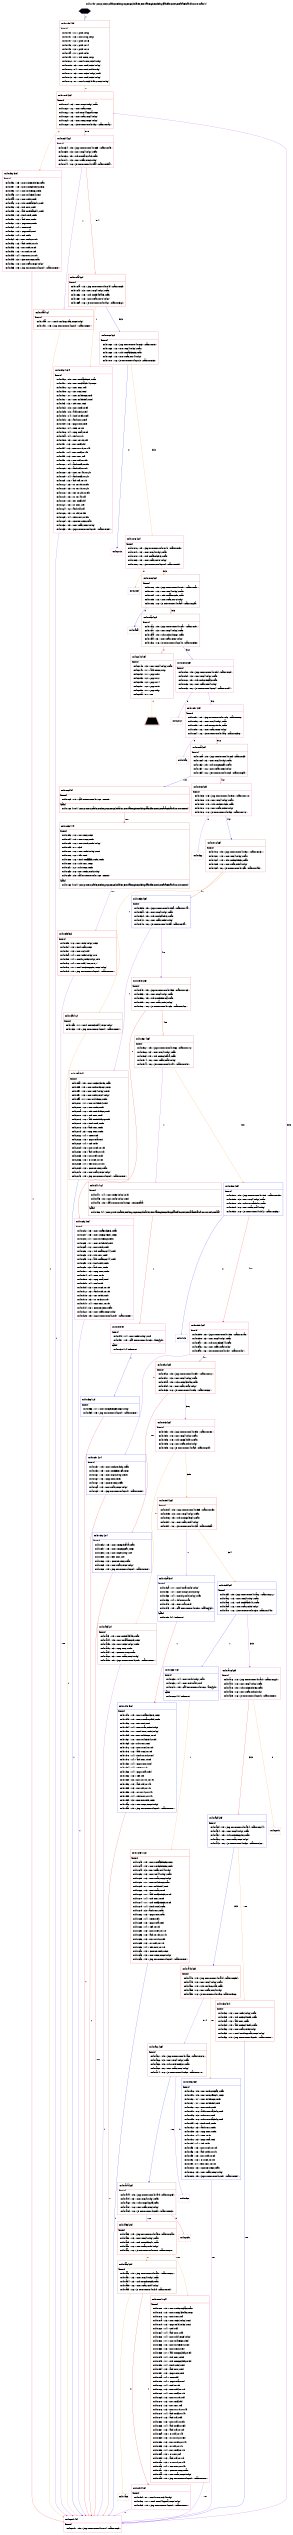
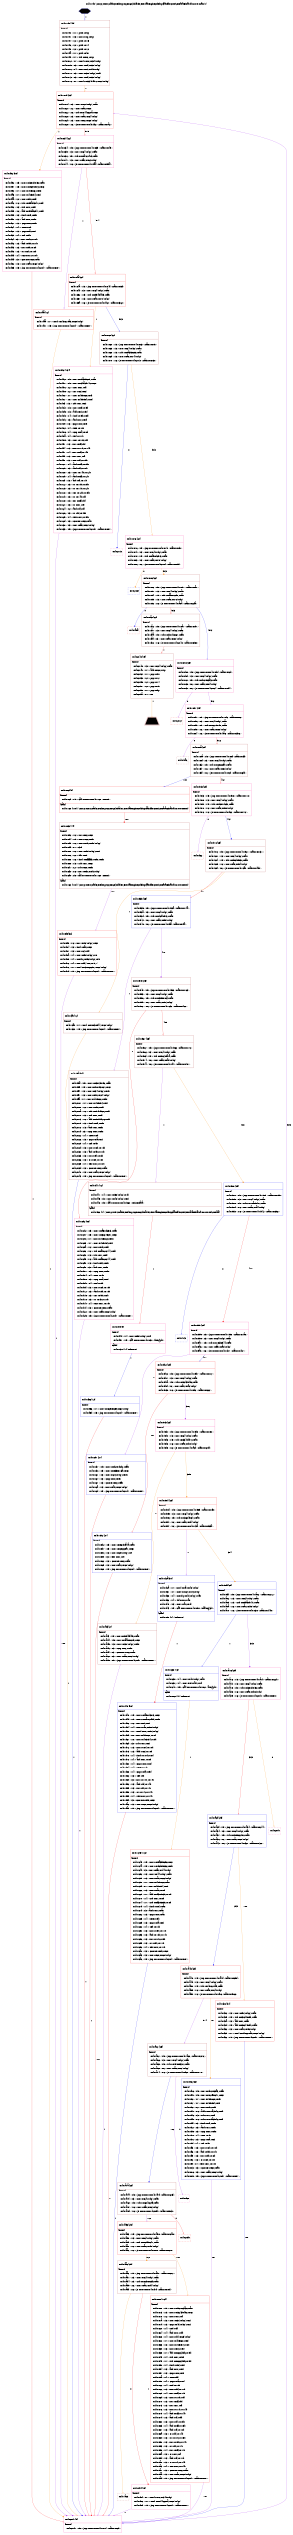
edge "0x4018a2 [22]" -> "0x4018b8 [25]": now "0x40188c [22]" -> "0x4018b8 [25]"
edge "0x401a93 [25]" -> "0x401aac [25]": label " 1" -> " 102"
